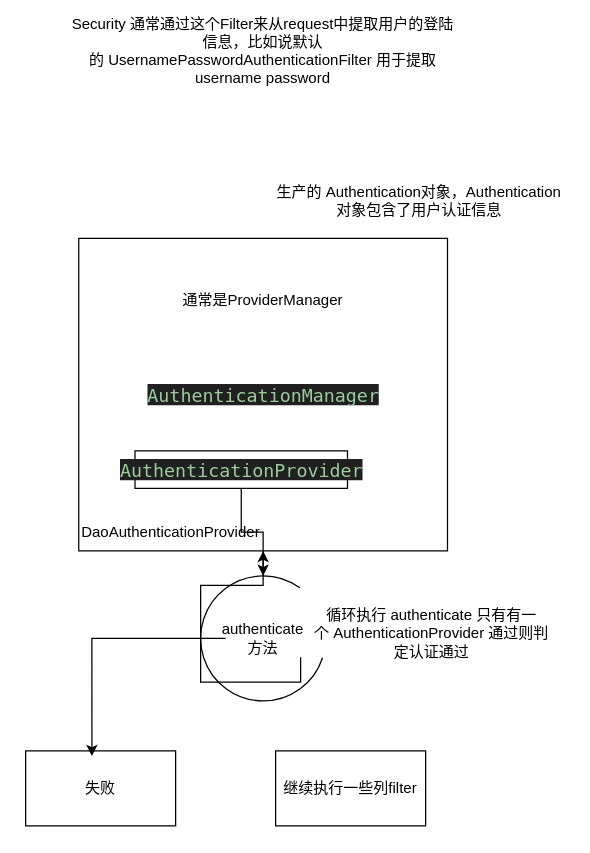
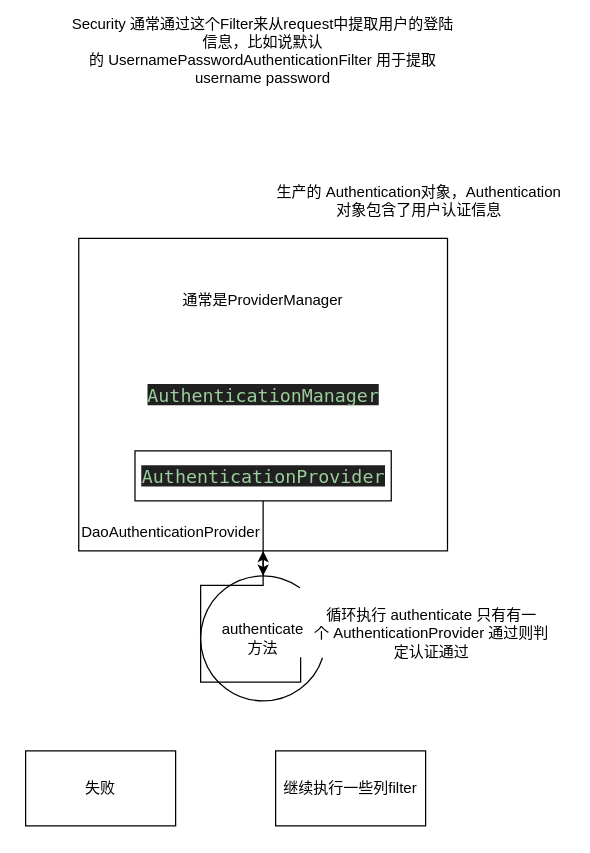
node "AuthenticationProvider": size 213x38 -> 256x50
edge "authenticate方法" -> "失败": removed
